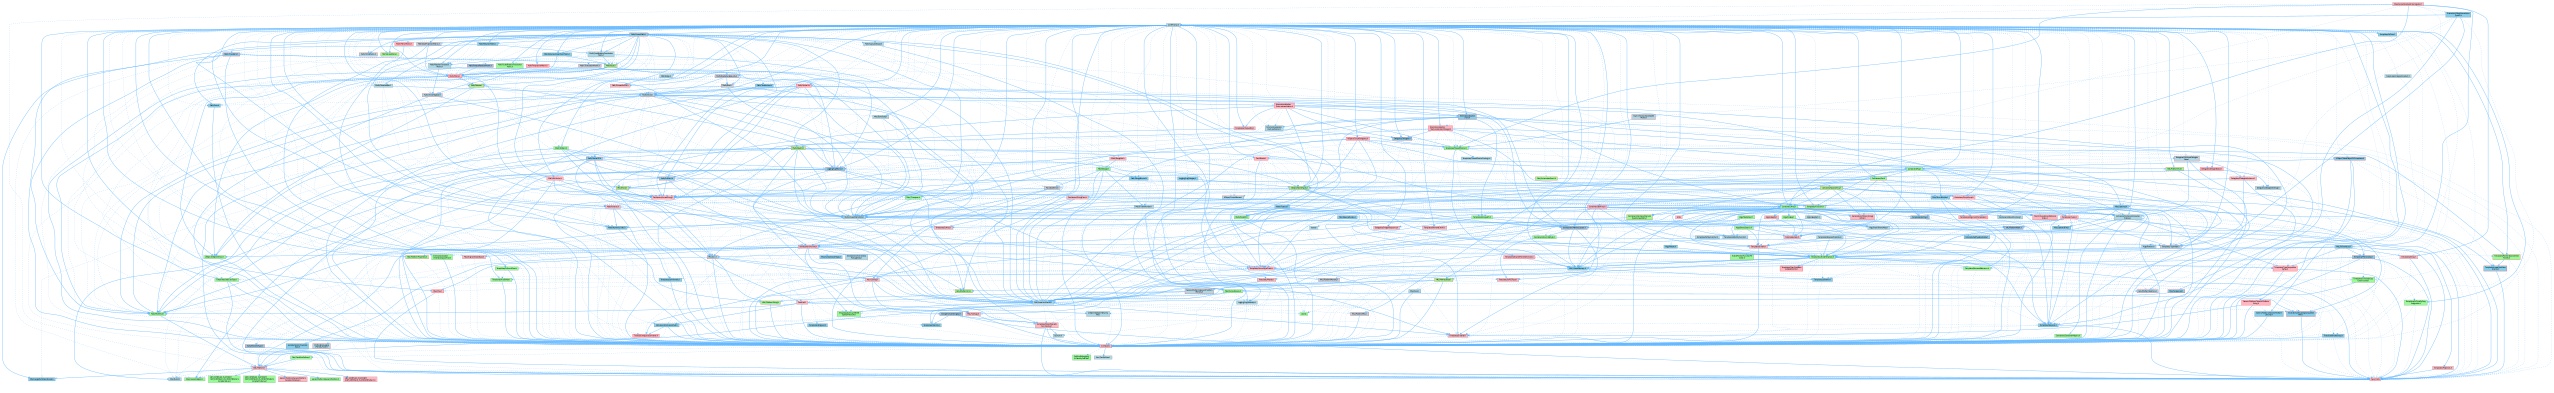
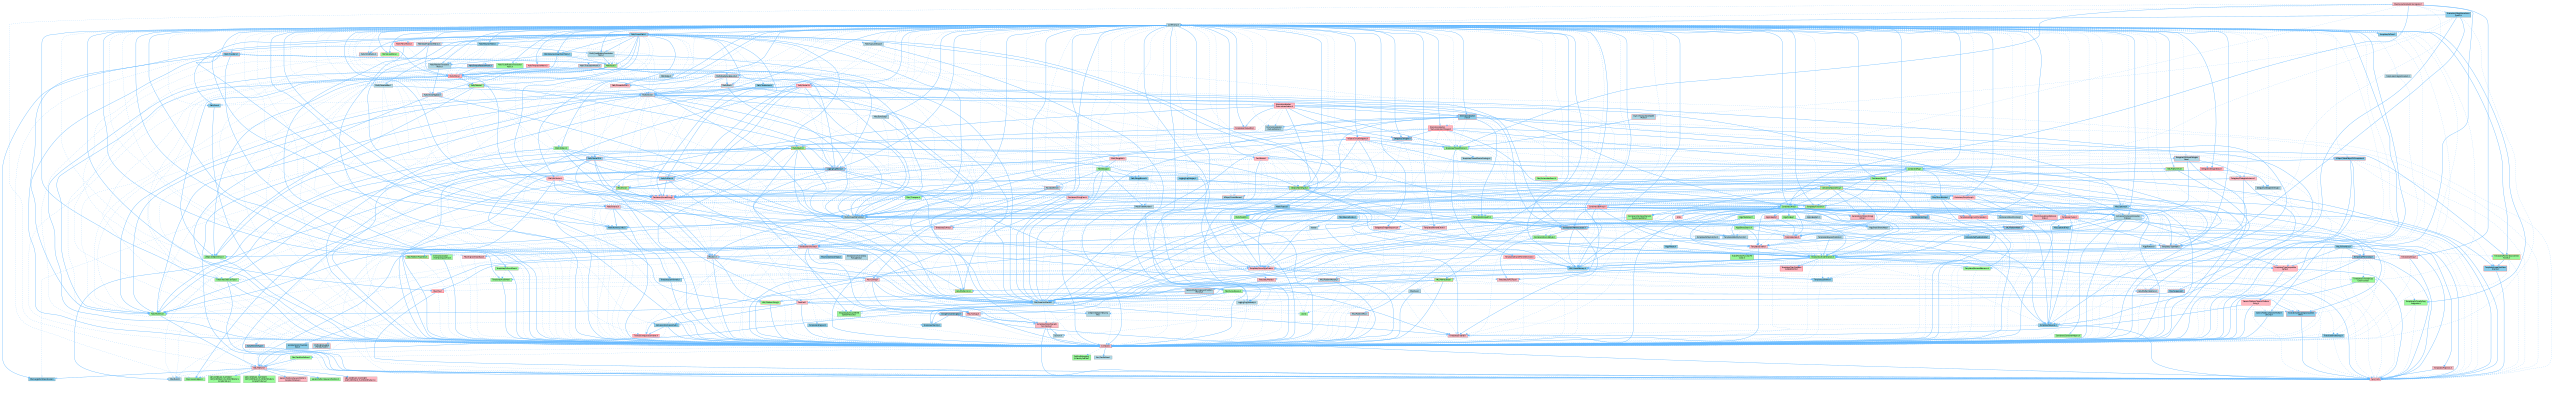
edge "HAL/PlatformMemory.h" -> "CoreTypes.h": style dashed -> bold
